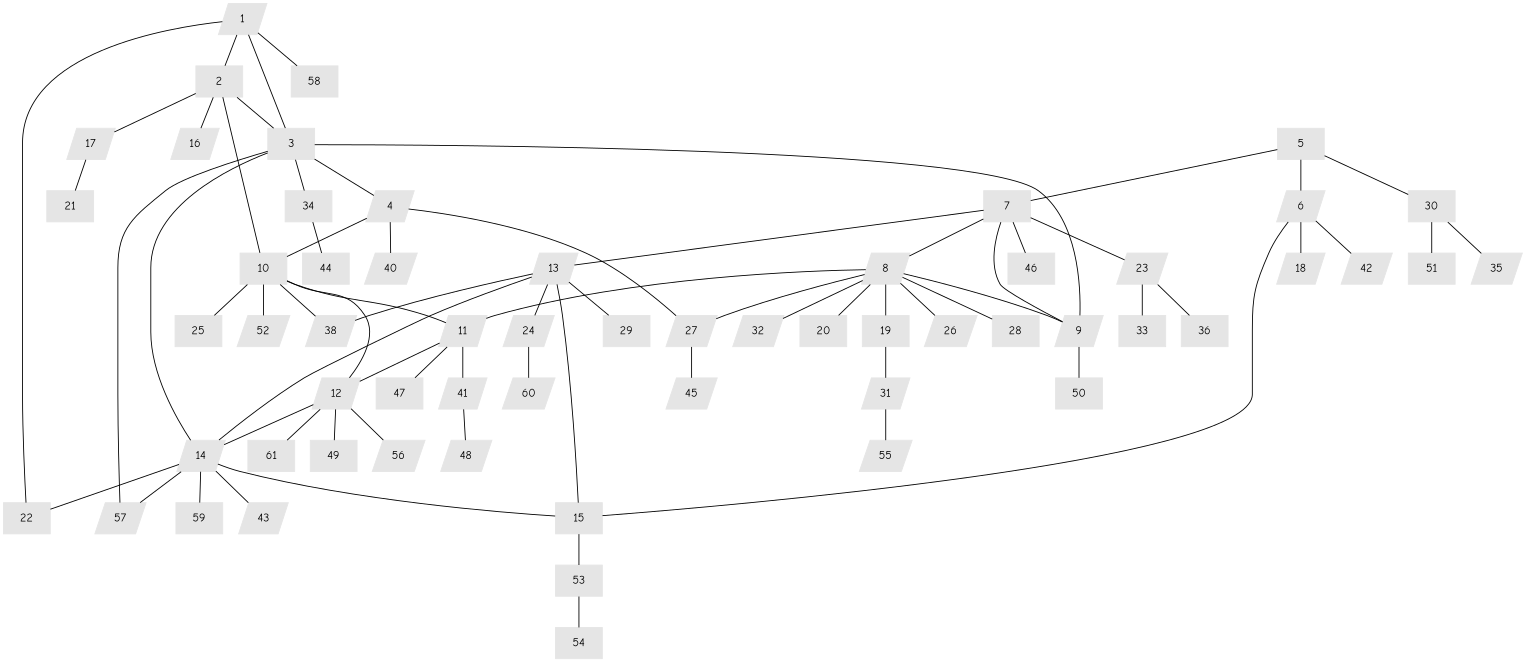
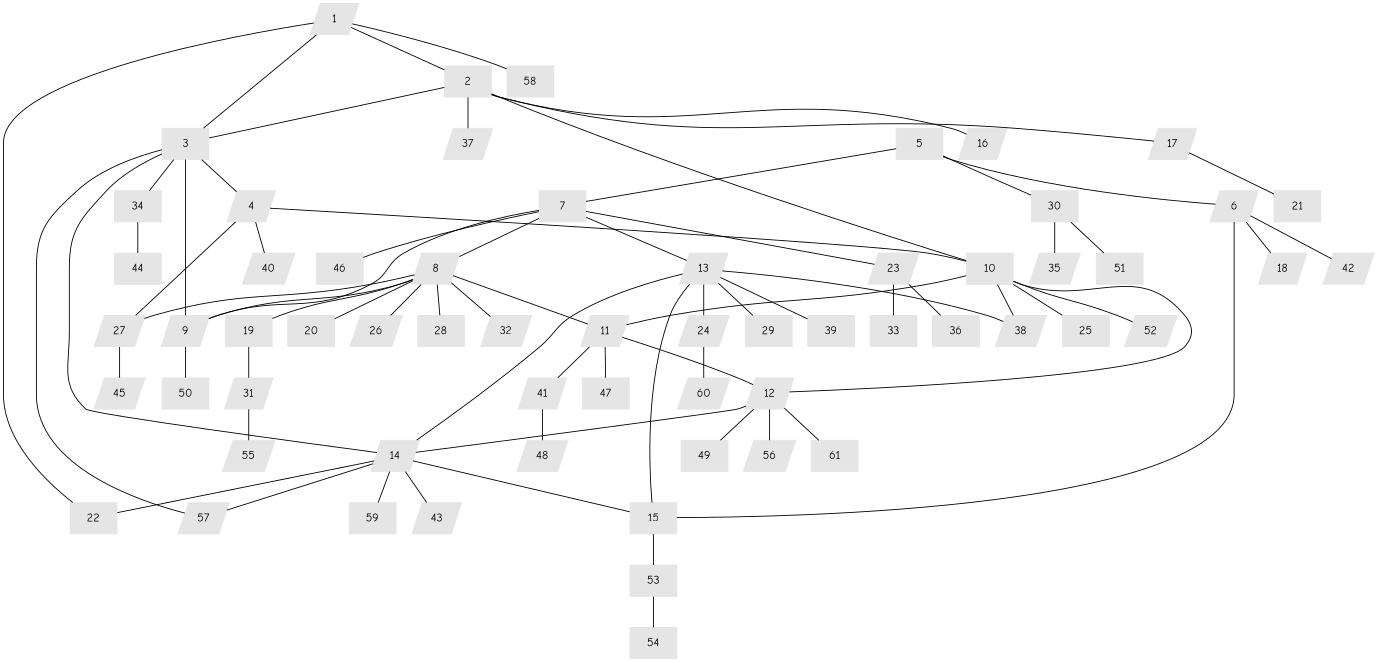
node "37": added
node "39": added
